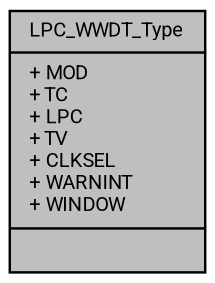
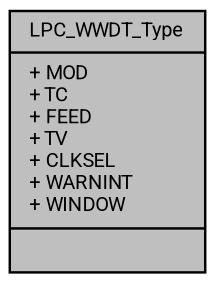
node "LPC_WWDT_Type": text "+ LPC" -> "+ FEED"
